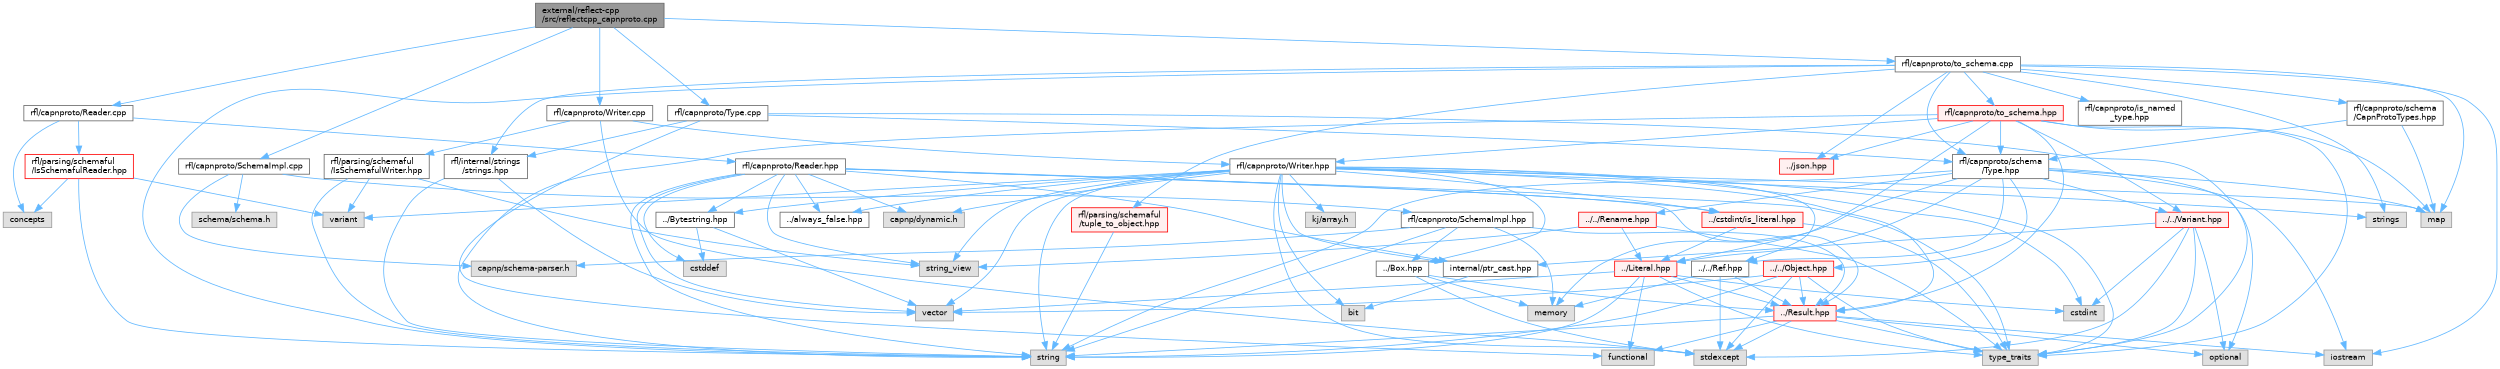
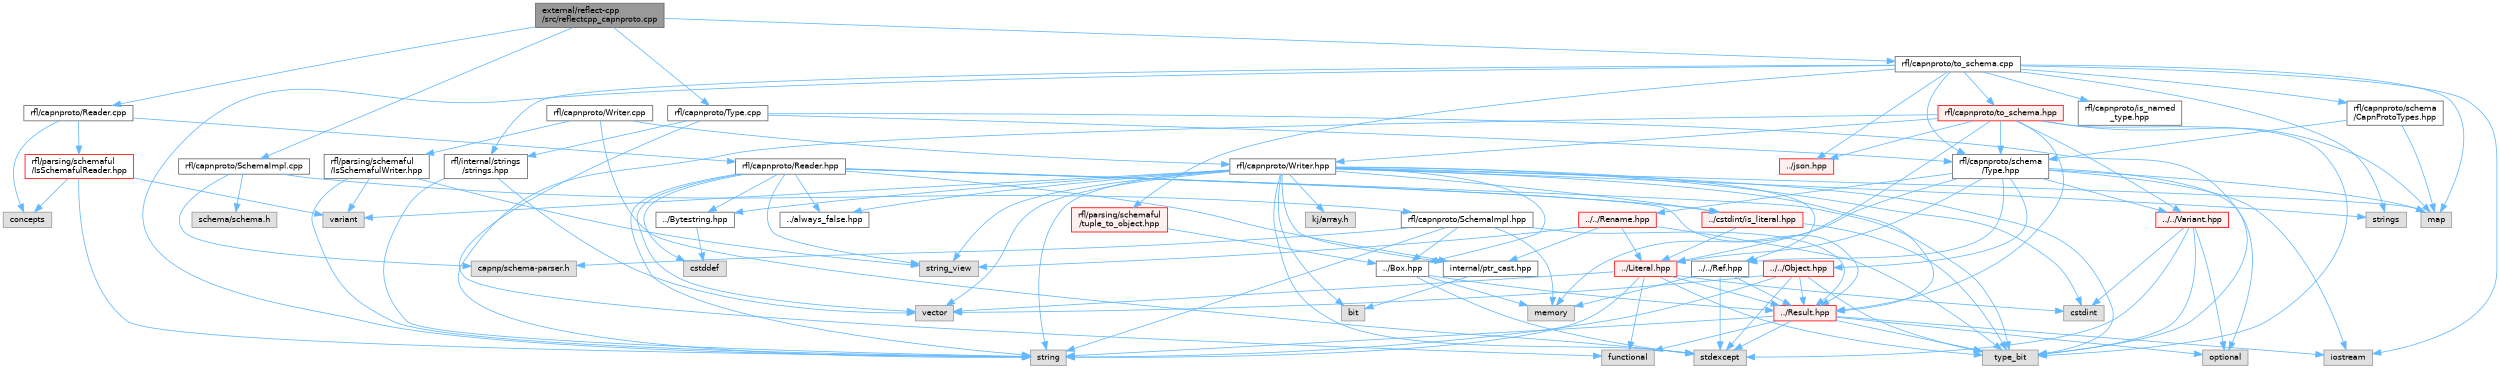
edge "external/reflect-cpp /src/reflectcpp_capnproto.cpp" -> "rfl/capnproto/Writer.cpp": removed
edge "rfl/capnproto/schema /Type.hpp" -> "string": removed
node "capnp/dynamic.h": removed
edge "../../Variant.hpp" -> "internal/ptr_cast.hpp": now "../../Rename.hpp" -> "internal/ptr_cast.hpp"
edge "../Bytestring.hpp" -> "vector": removed
edge "rfl/parsing/schemaful /tuple_to_object.hpp" -> "string": now "rfl/parsing/schemaful /tuple_to_object.hpp" -> "../Box.hpp"
node "type_traits": label "type_traits" -> "type_bit"
